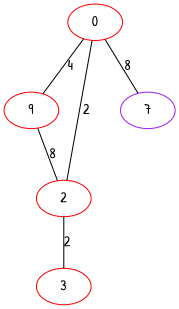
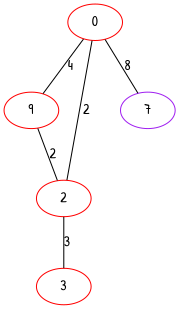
edge "9" -- "2": label "8" -> "2"
edge "2" -- "3": label "2" -> "3"
